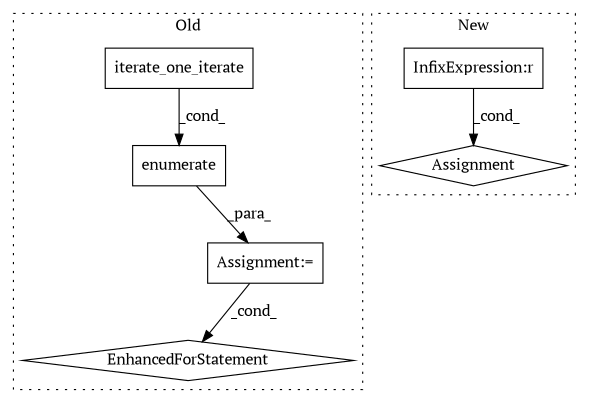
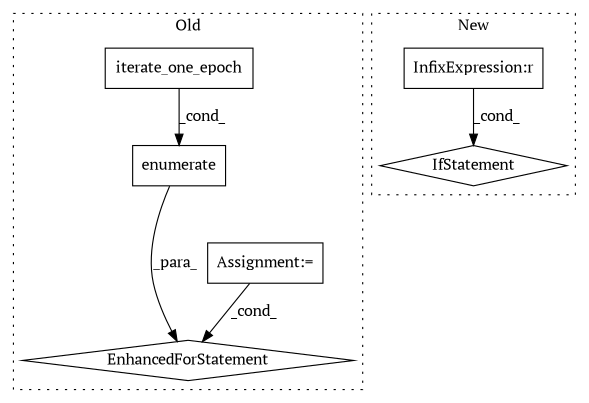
node "iterate_one_iterate": label "iterate_one_iterate" -> "iterate_one_epoch"
node "Assignment": label "Assignment" -> "IfStatement"
edge "enumerate" -> "Assignment:=": now "enumerate" -> "EnhancedForStatement"
